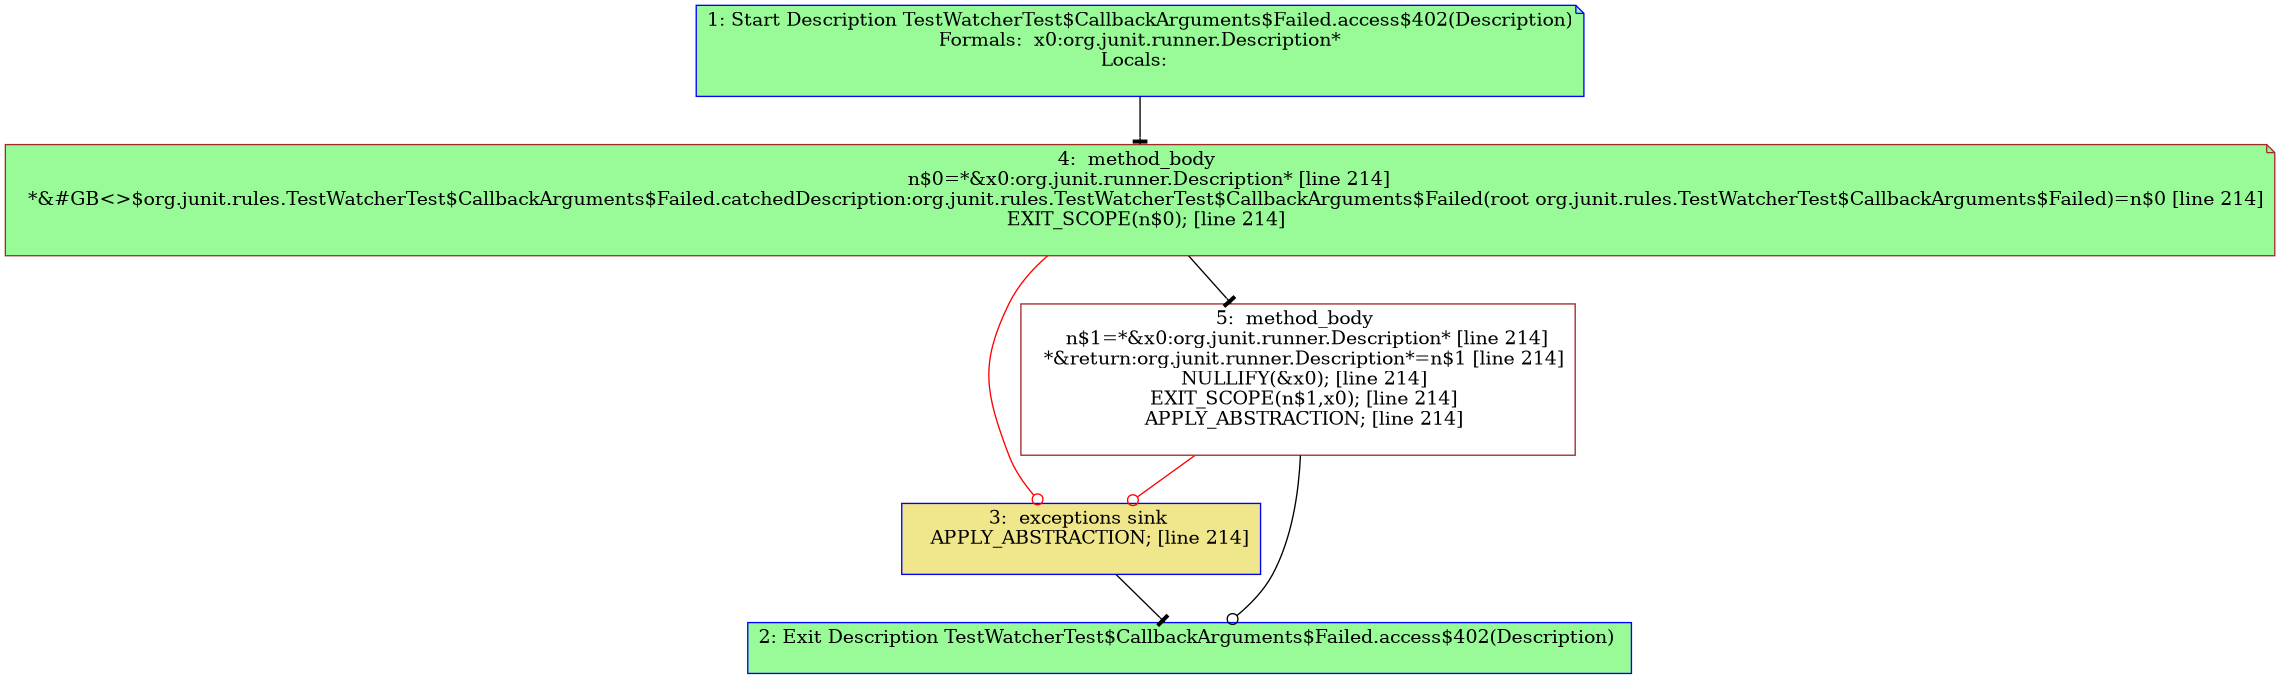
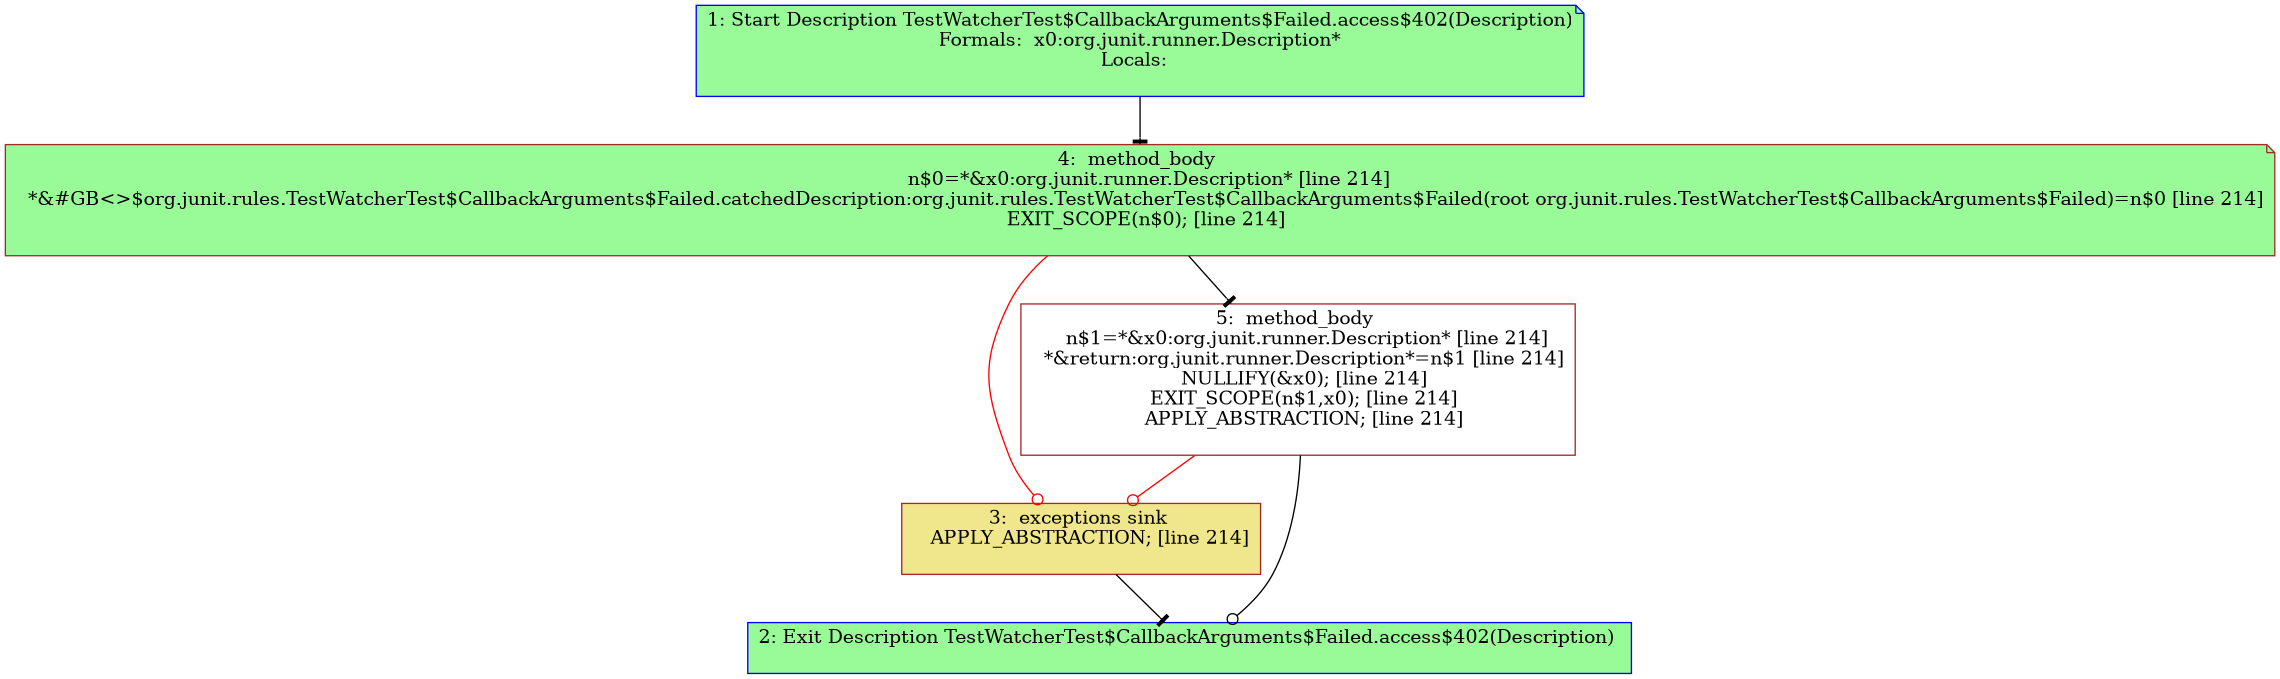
node "3:  exceptions sink APPLY_ABSTRACTION; [line 214]": color blue -> brown
